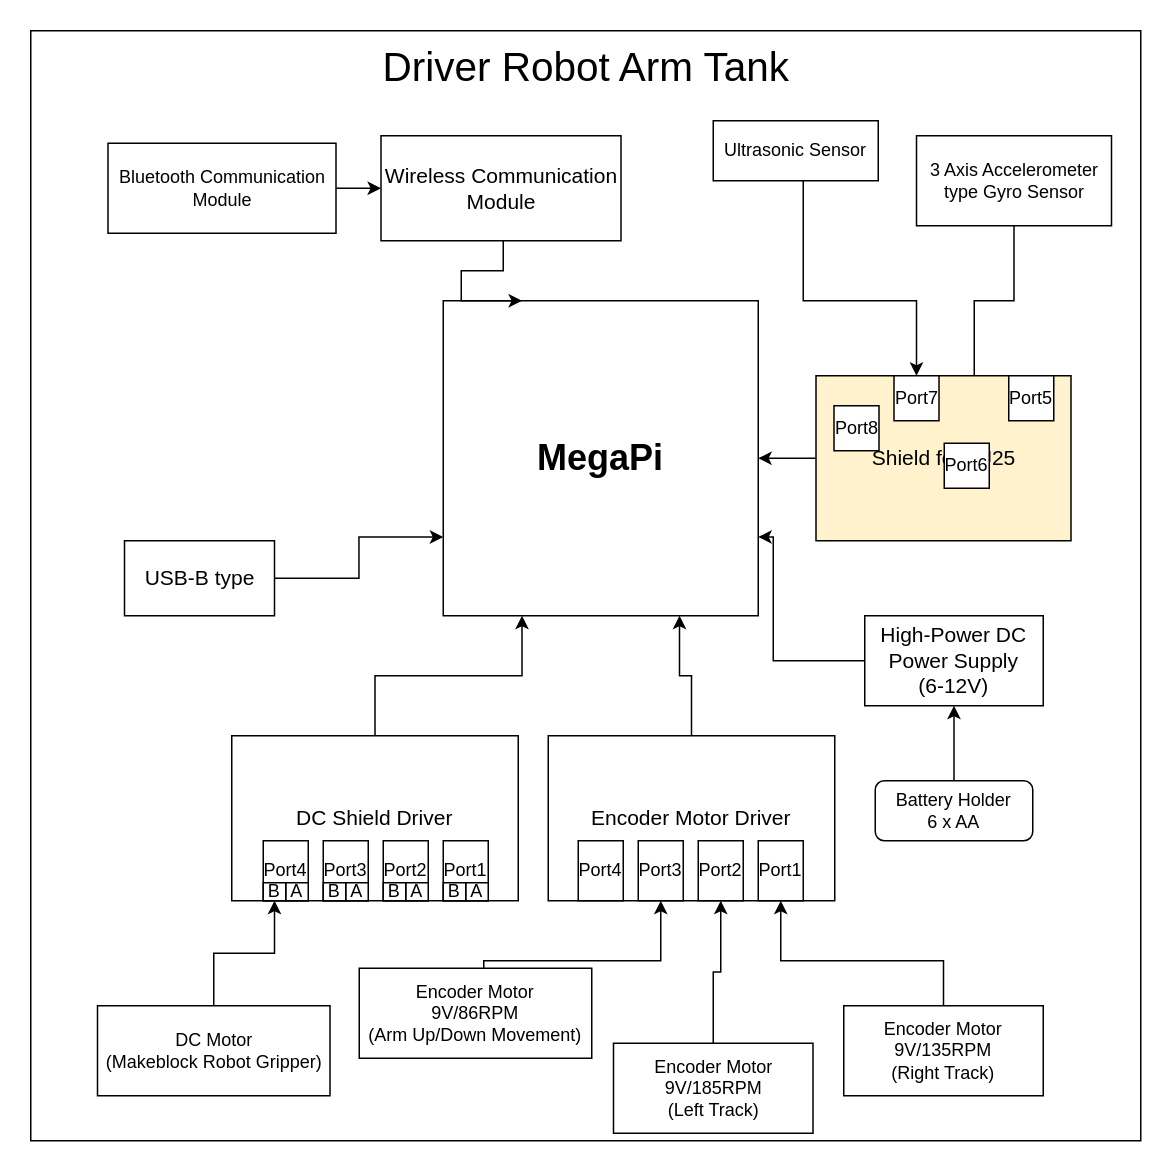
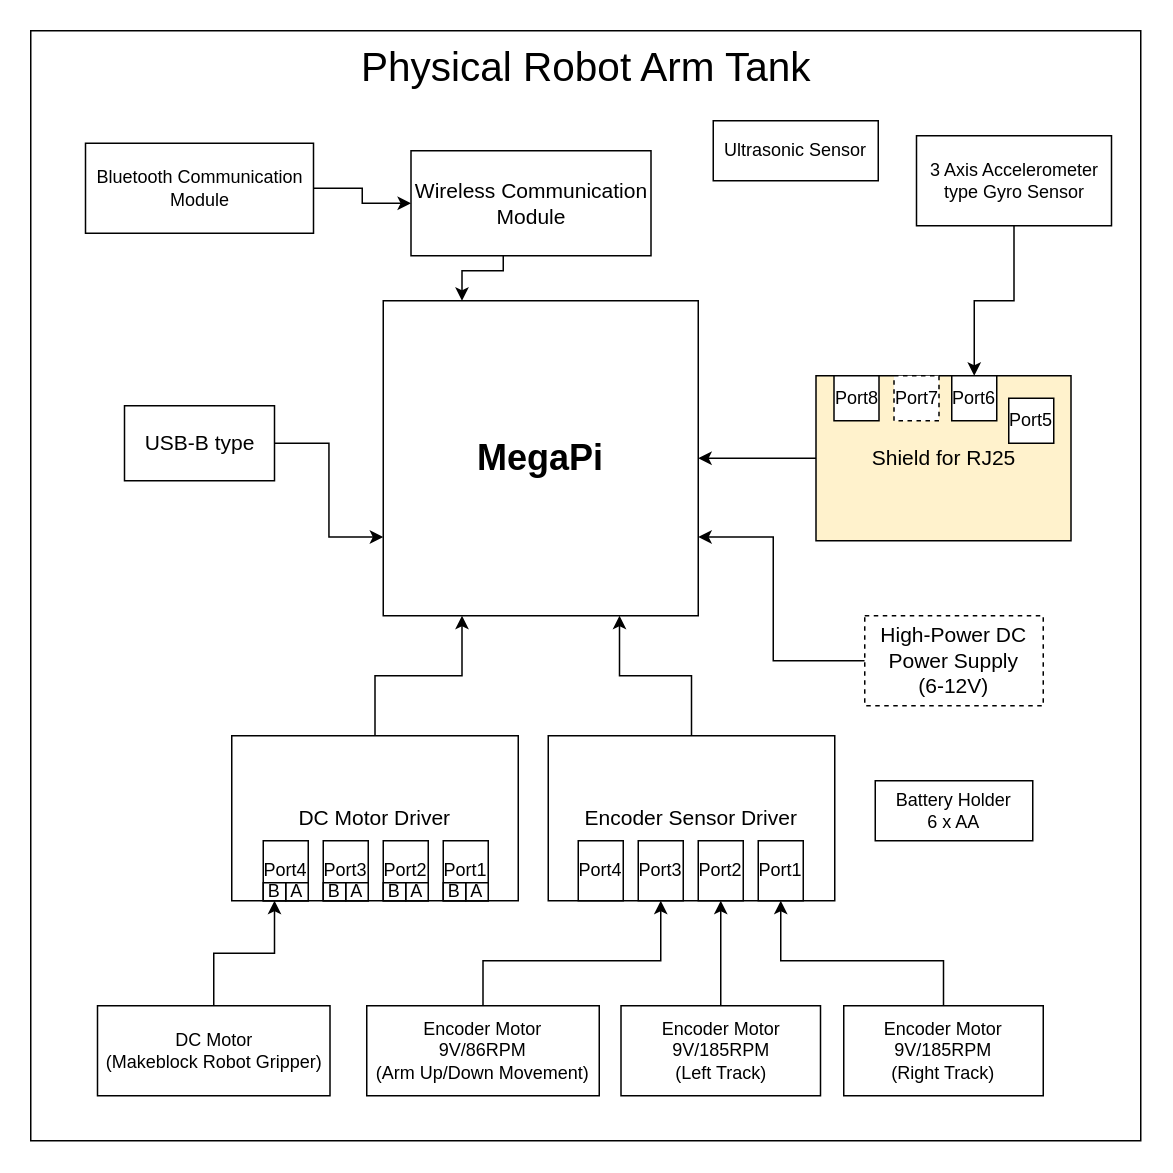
node "Driver Robot Arm Tank": label "Driver Robot Arm Tank" -> "Physical Robot Arm Tank"
node "Bluetooth Communication Module": moved (222, 188) -> (200, 188)
node "Wireless Communication Module": moved (501, 188) -> (531, 203)
edge "Ultrasonic Sensor" -> "Port7": removed
node "Port7": style solid -> dashed
node "Port5": moved (1031, 398) -> (1031, 421)
node "Port8": moved (857, 428) -> (857, 398)
node "MegaPi": moved (601, 458) -> (541, 458)
node "Port6": moved (967, 466) -> (974, 398)
node "USB-B type": moved (200, 578) -> (200, 443)
node "High-Power DC Power Supply (6-12V)": style solid -> dashed
edge "Battery Holder 6 x AA" -> "High-Power DC Power Supply (6-12V)": removed
node "Battery Holder 6 x AA": shape rounded rectangle -> rectangle
node "DC Shield Driver": label "DC Shield Driver" -> "DC Motor Driver"
node "Encoder Motor Driver": label "Encoder Motor Driver" -> "Encoder Sensor Driver"
node "Encoder Motor 9V/86RPM (Arm Up/Down Movement)": moved (476, 1013) -> (483, 1051)
node "Encoder Motor 9V/135RPM (Right Track)": label "Encoder Motor 9V/135RPM (Right Track)" -> "Encoder Motor 9V/185RPM (Right Track)"
node "Encoder Motor 9V/185RPM (Left Track)": moved (713, 1088) -> (721, 1051)
